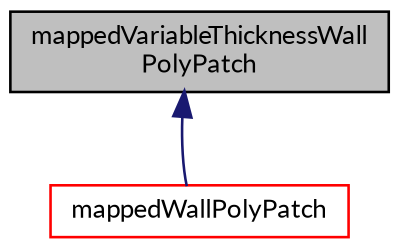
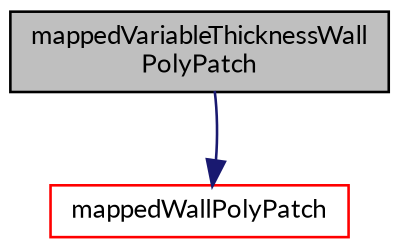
edge "mappedWallPolyPatch" -> "mappedVariableThicknessWall PolyPatch": reversed
